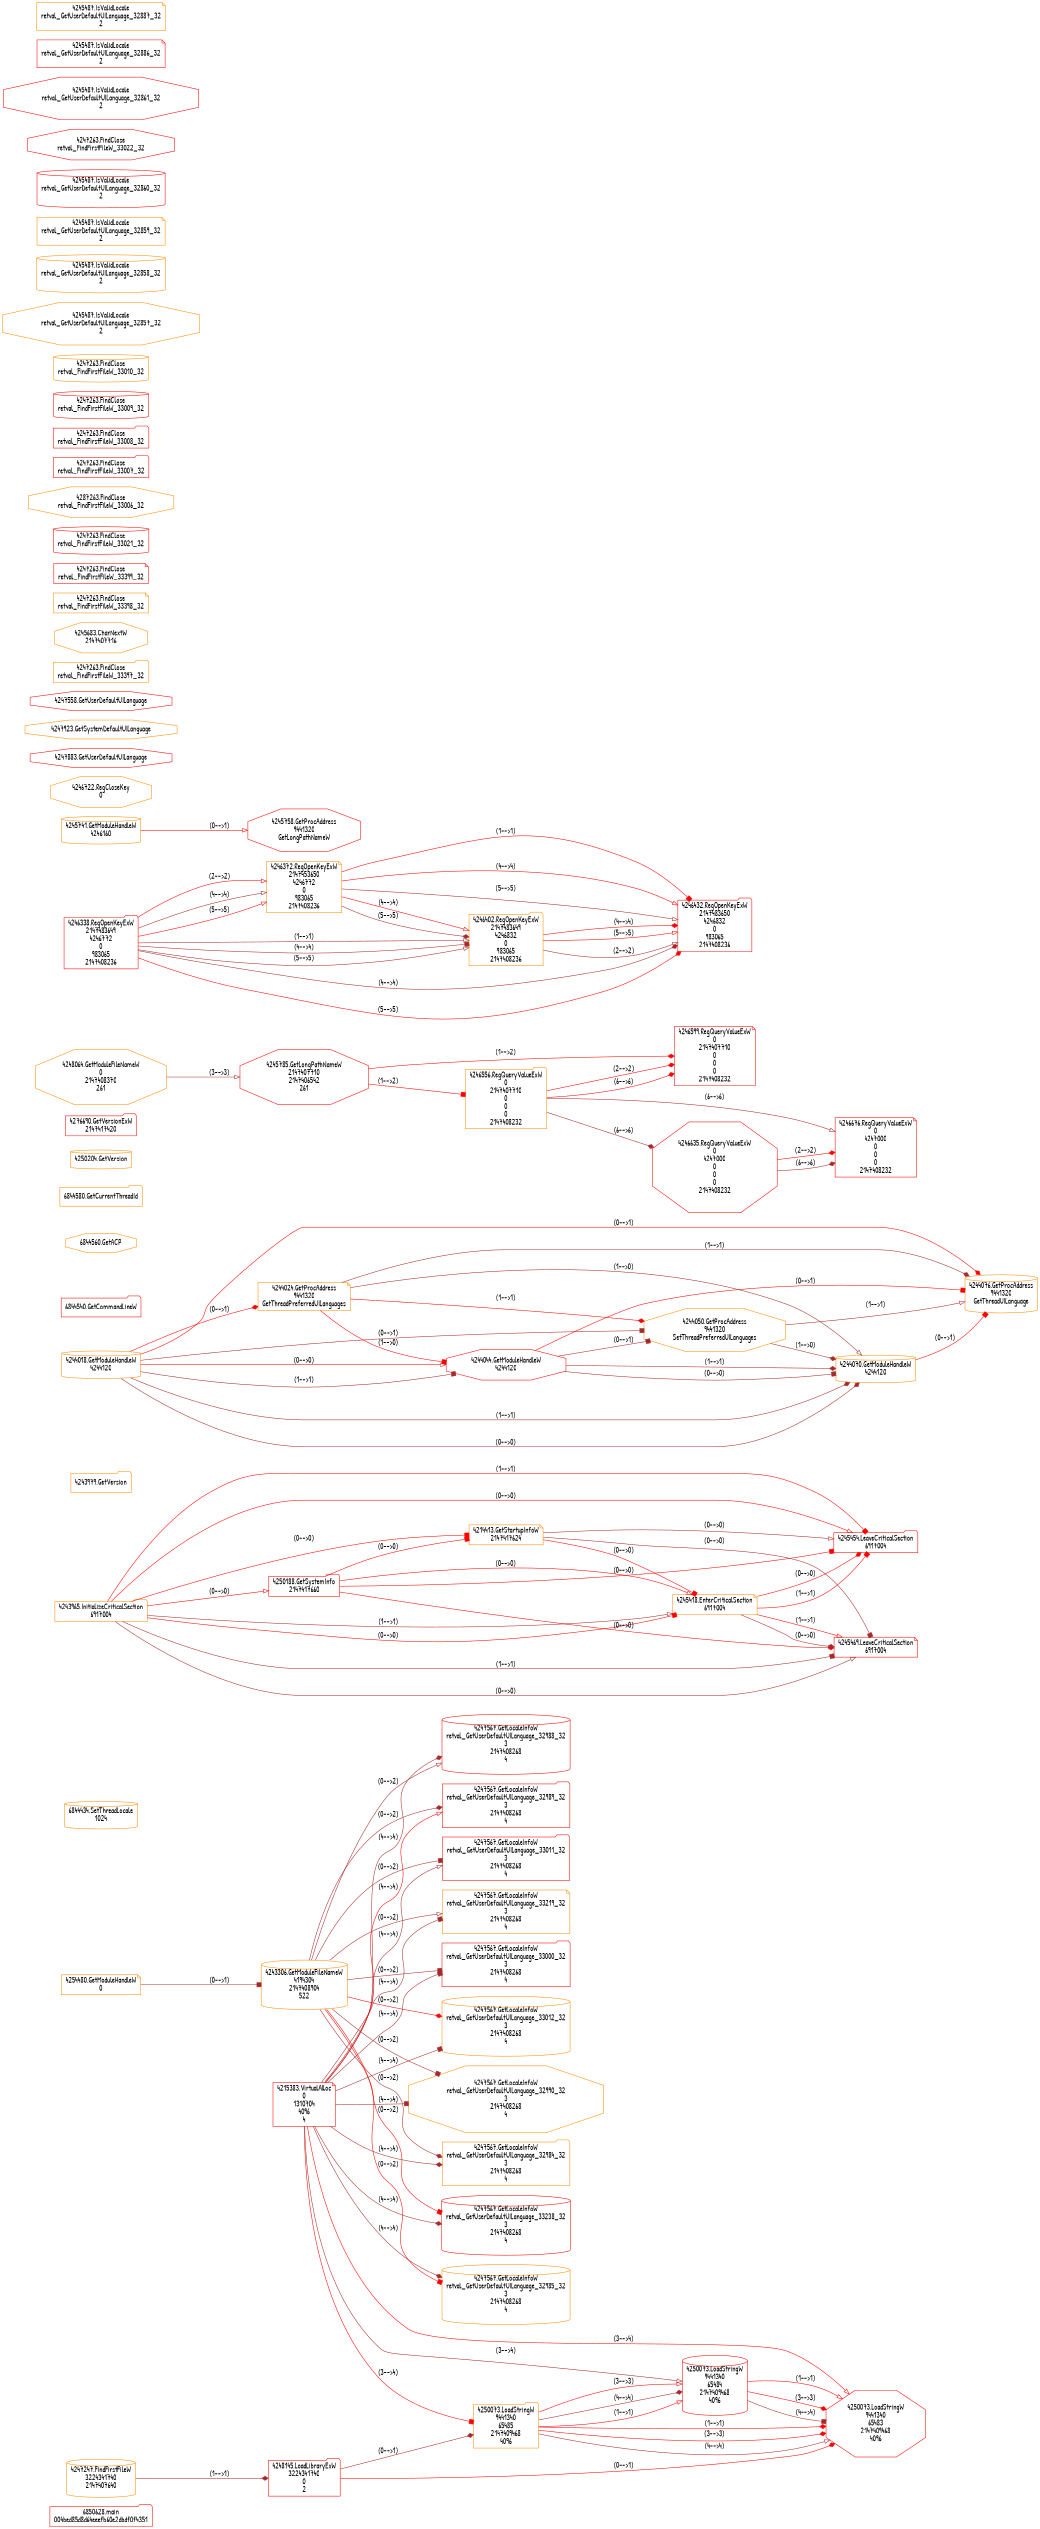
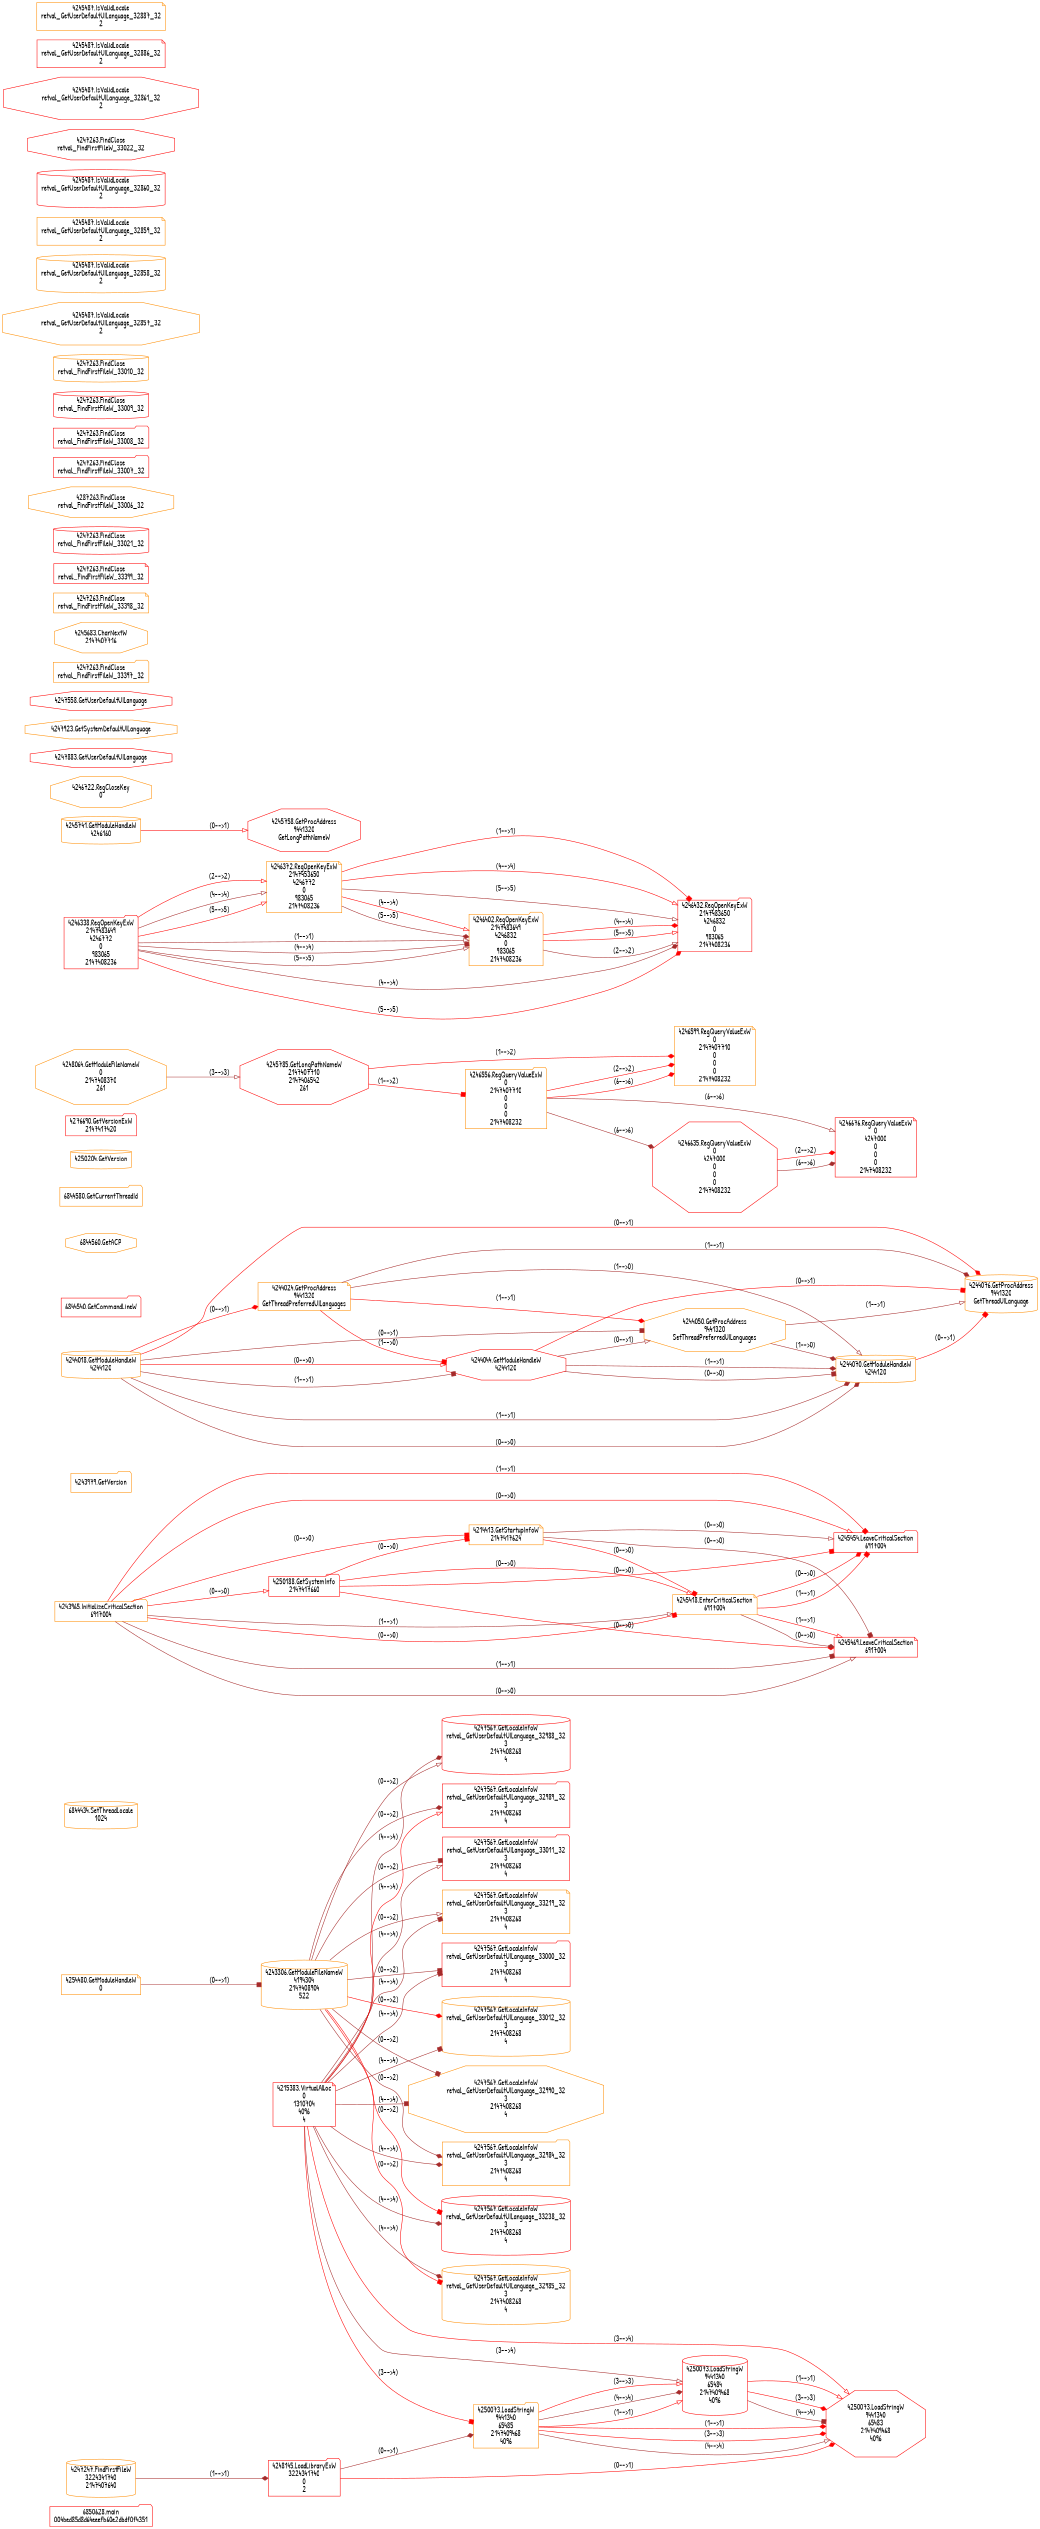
node "4246599.RegQueryValueExW 0 2147407710 0 0 0 2147408232": color red -> darkorange
edge "4244044.GetModuleHandleW 4244120" -> "4244050.GetProcAddress 9441320 SetThreadPreferredUILanguages": arrowhead box -> onormal
